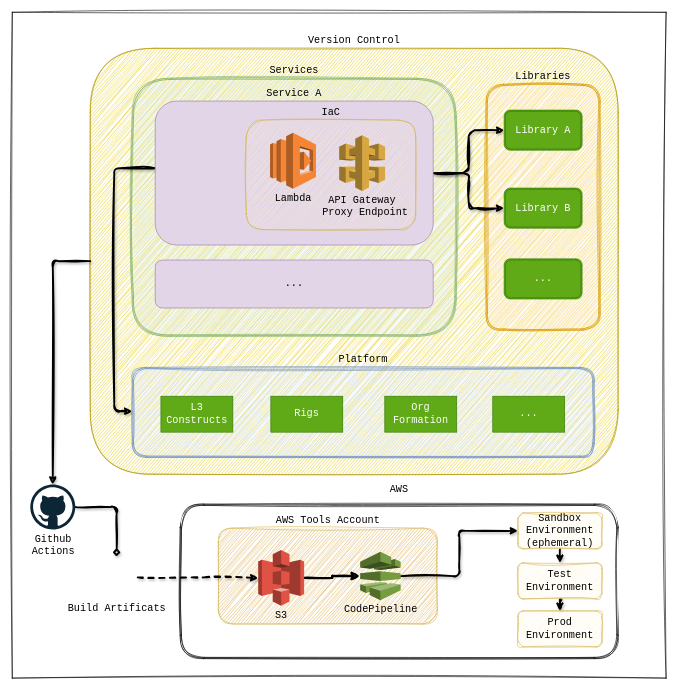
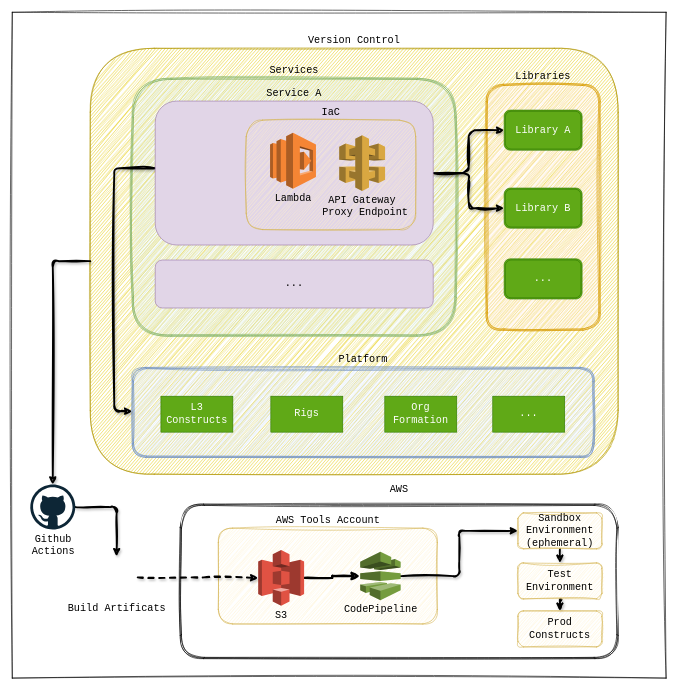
edge "Github Actions" -> "Build Artificats": arrowhead diamond -> classic
node "AWS Tools Account": fillcolor #d9a741 -> #fff2cc
node "Prod Environment": label "Prod Environment" -> "Prod Constructs"
